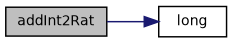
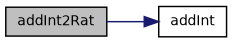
node "long": label "long" -> "addInt"
